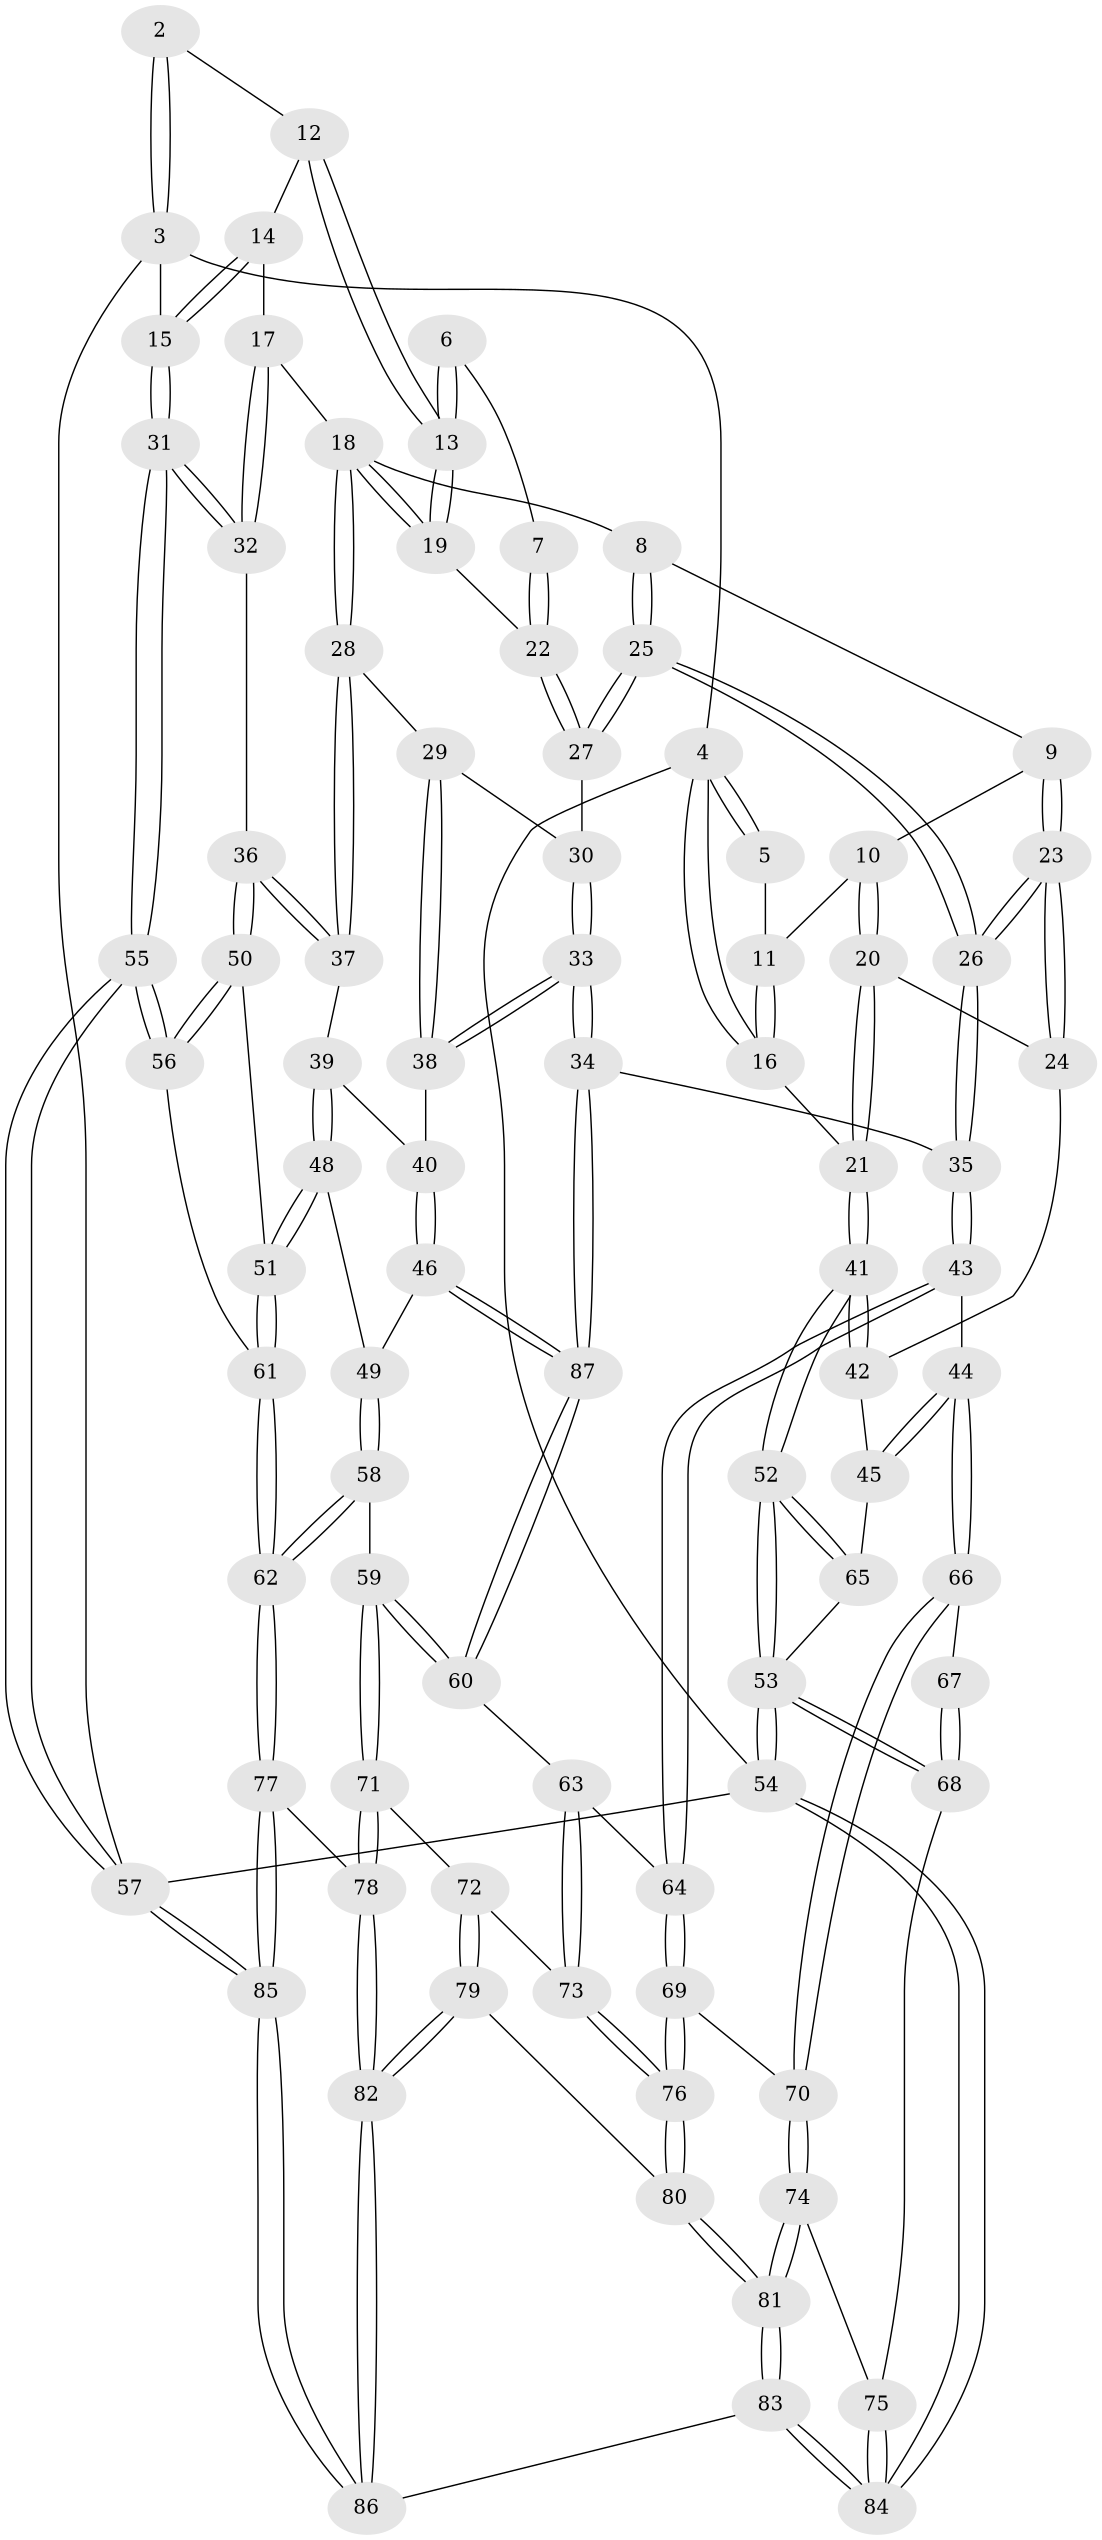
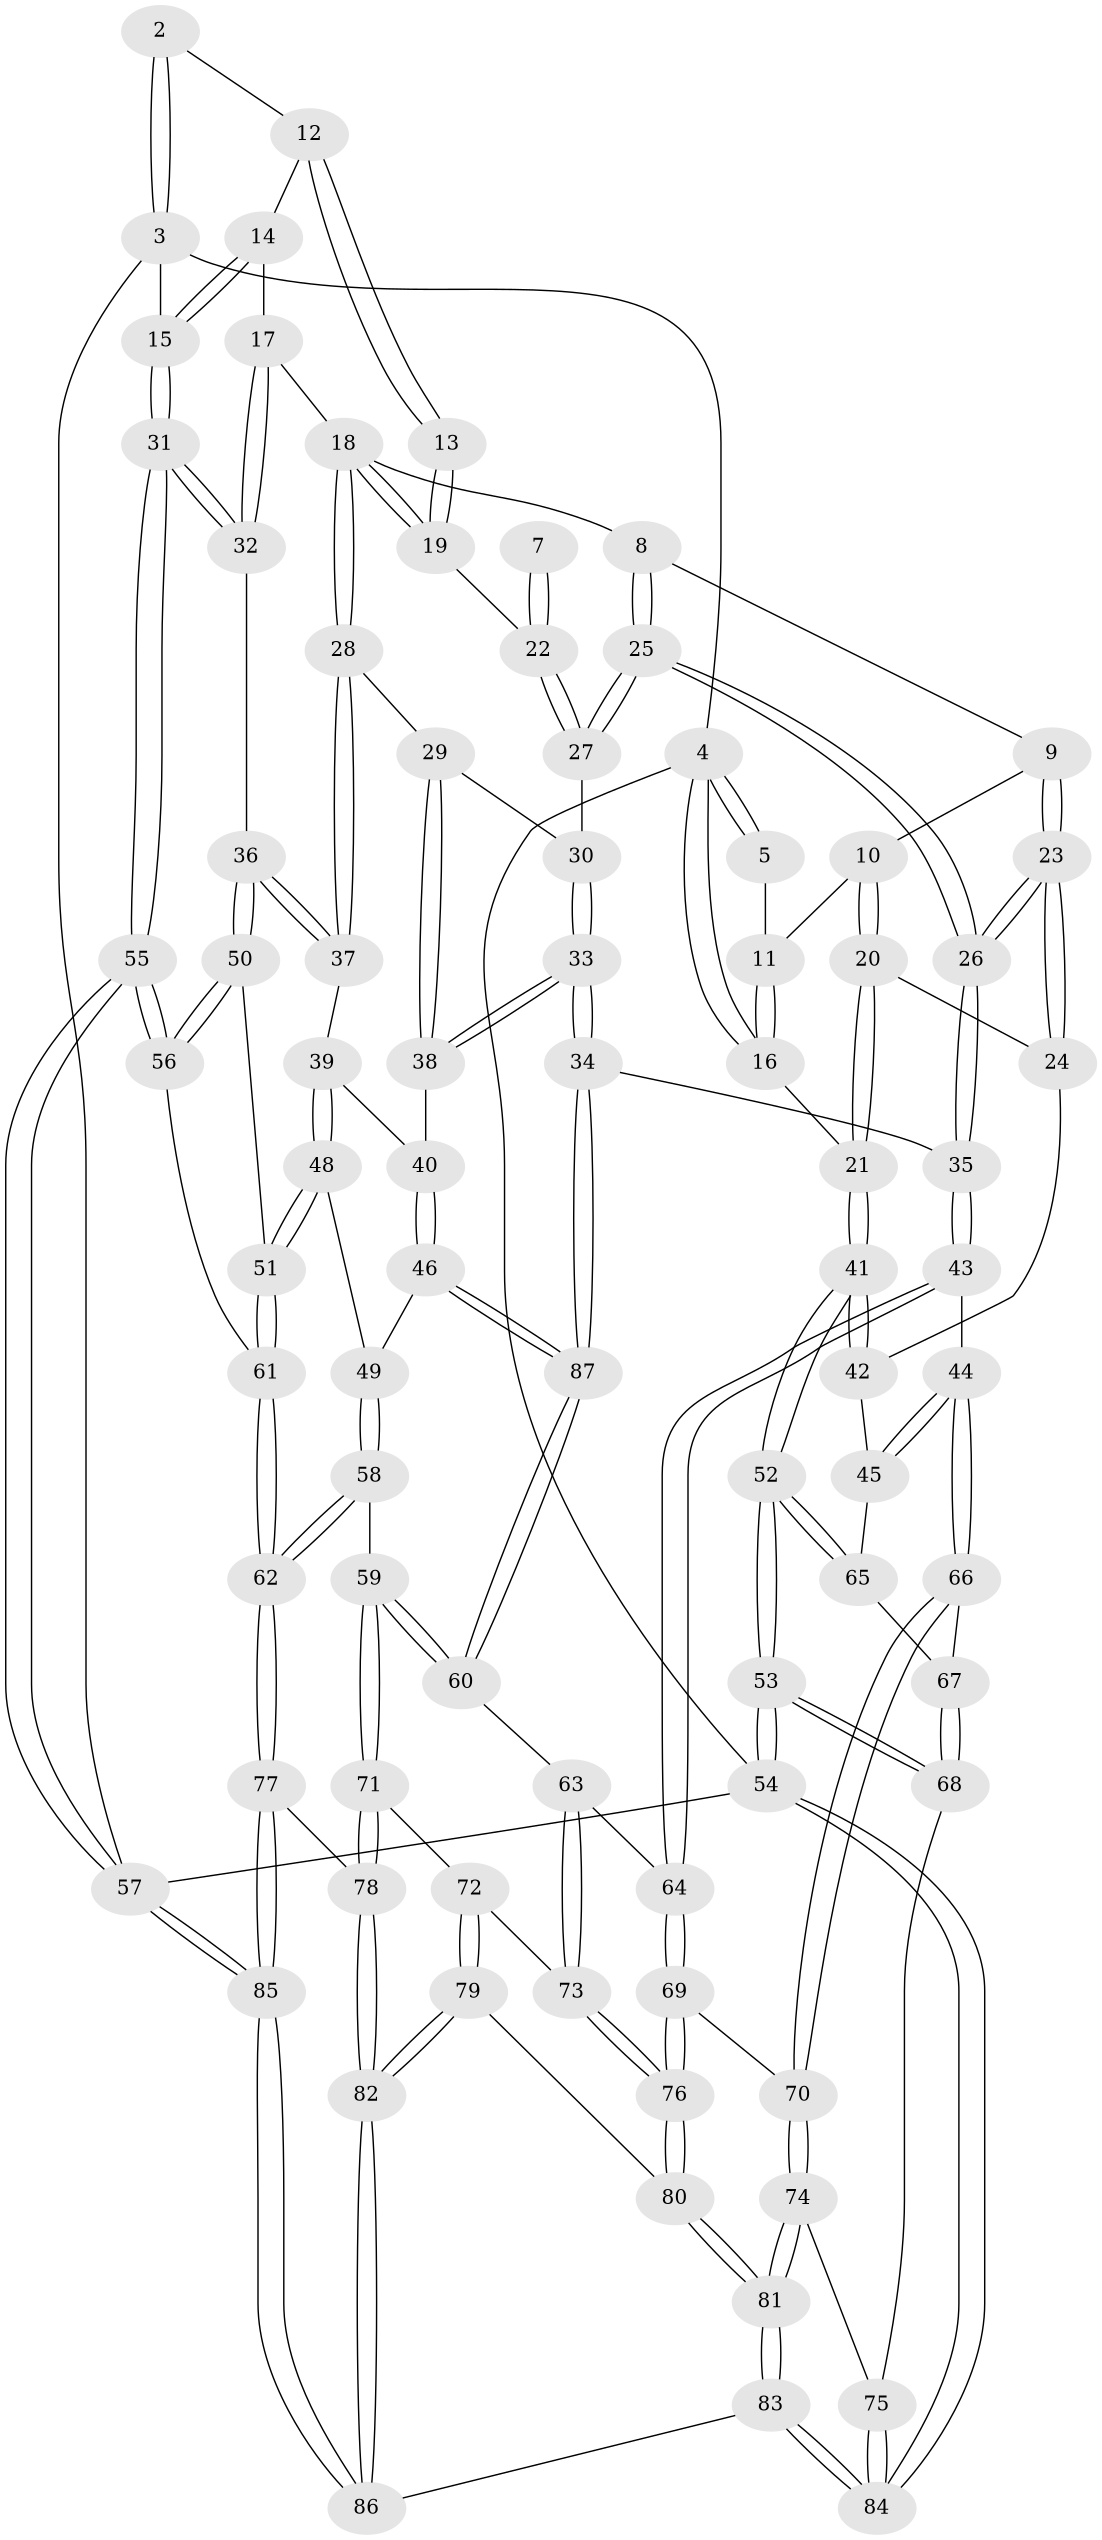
node "6": removed
edge "65" -- "53": now "65" -- "67"
